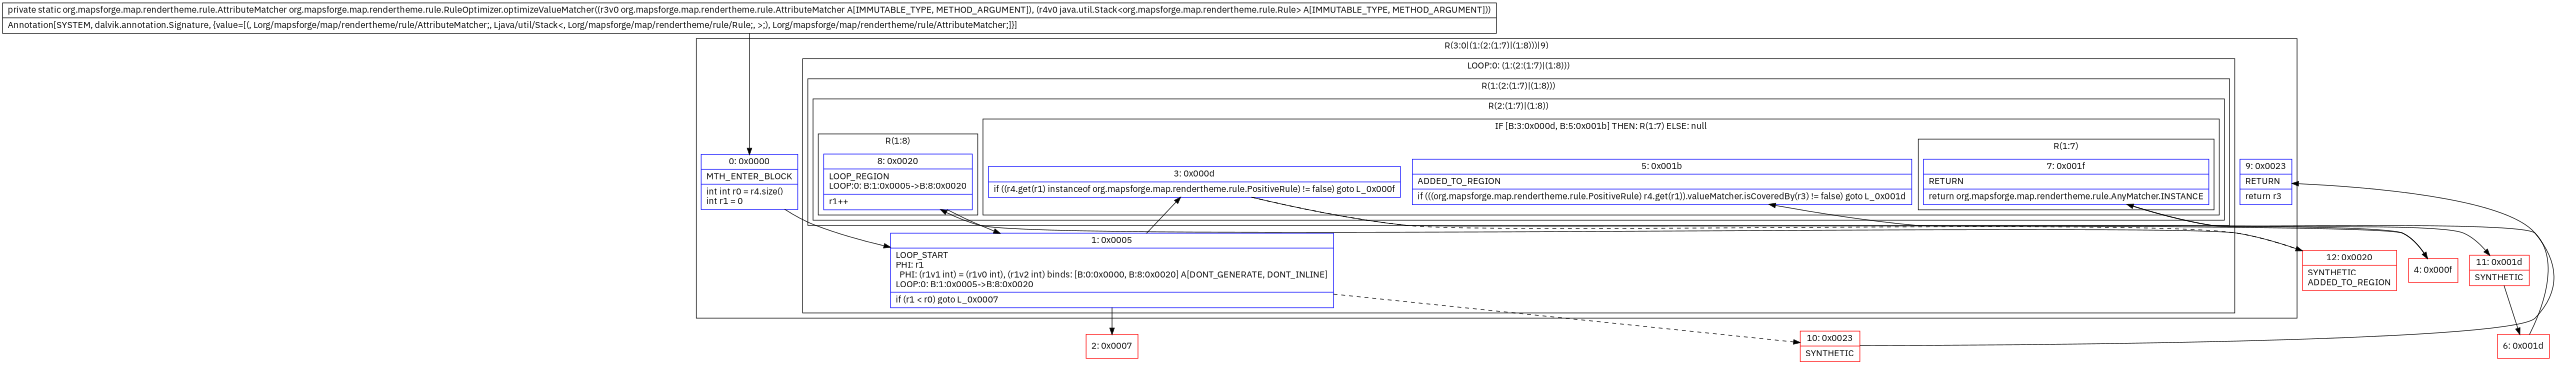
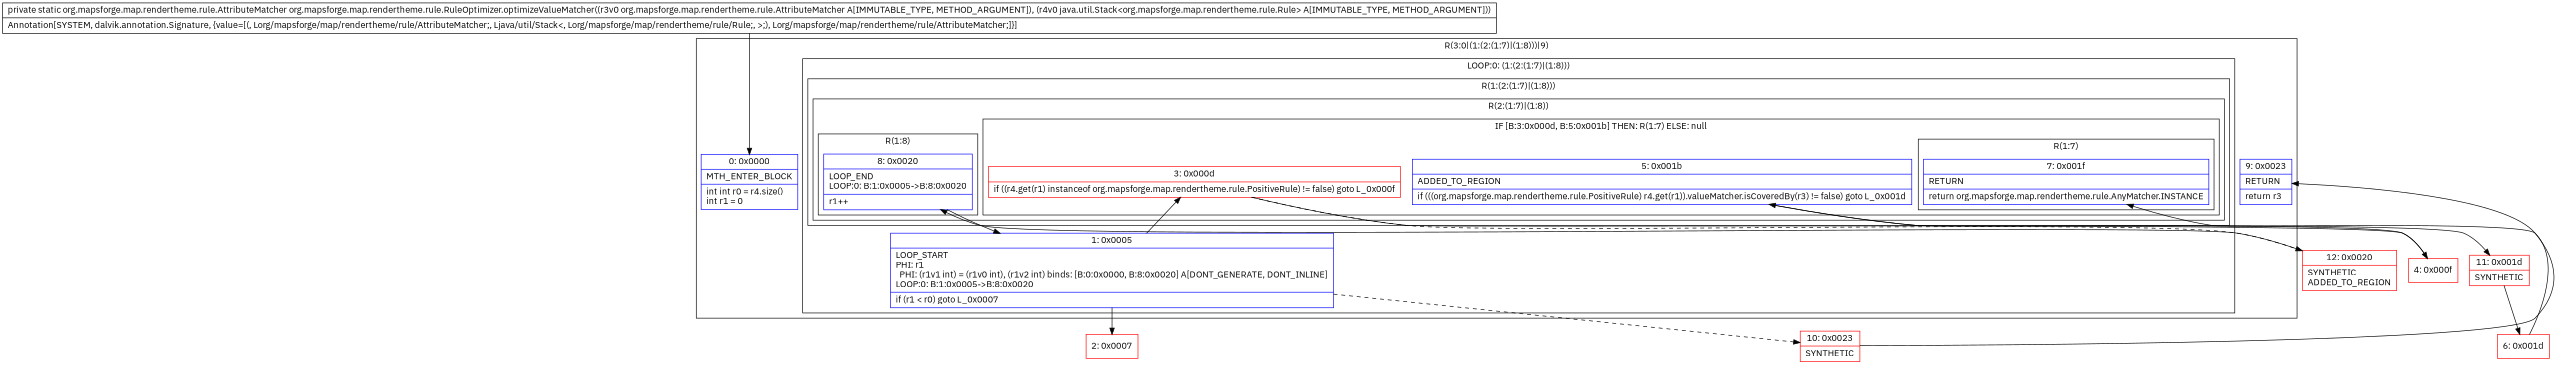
node "8: 0x0020": text "LOOP_REGION" -> "LOOP_END"
node "3: 0x000d": color blue -> red
edge "7: 0x001f" -> "11: 0x001d": now "5: 0x001b" -> "11: 0x001d"
edge "0: 0x0000" -> "1: 0x0005": removed
